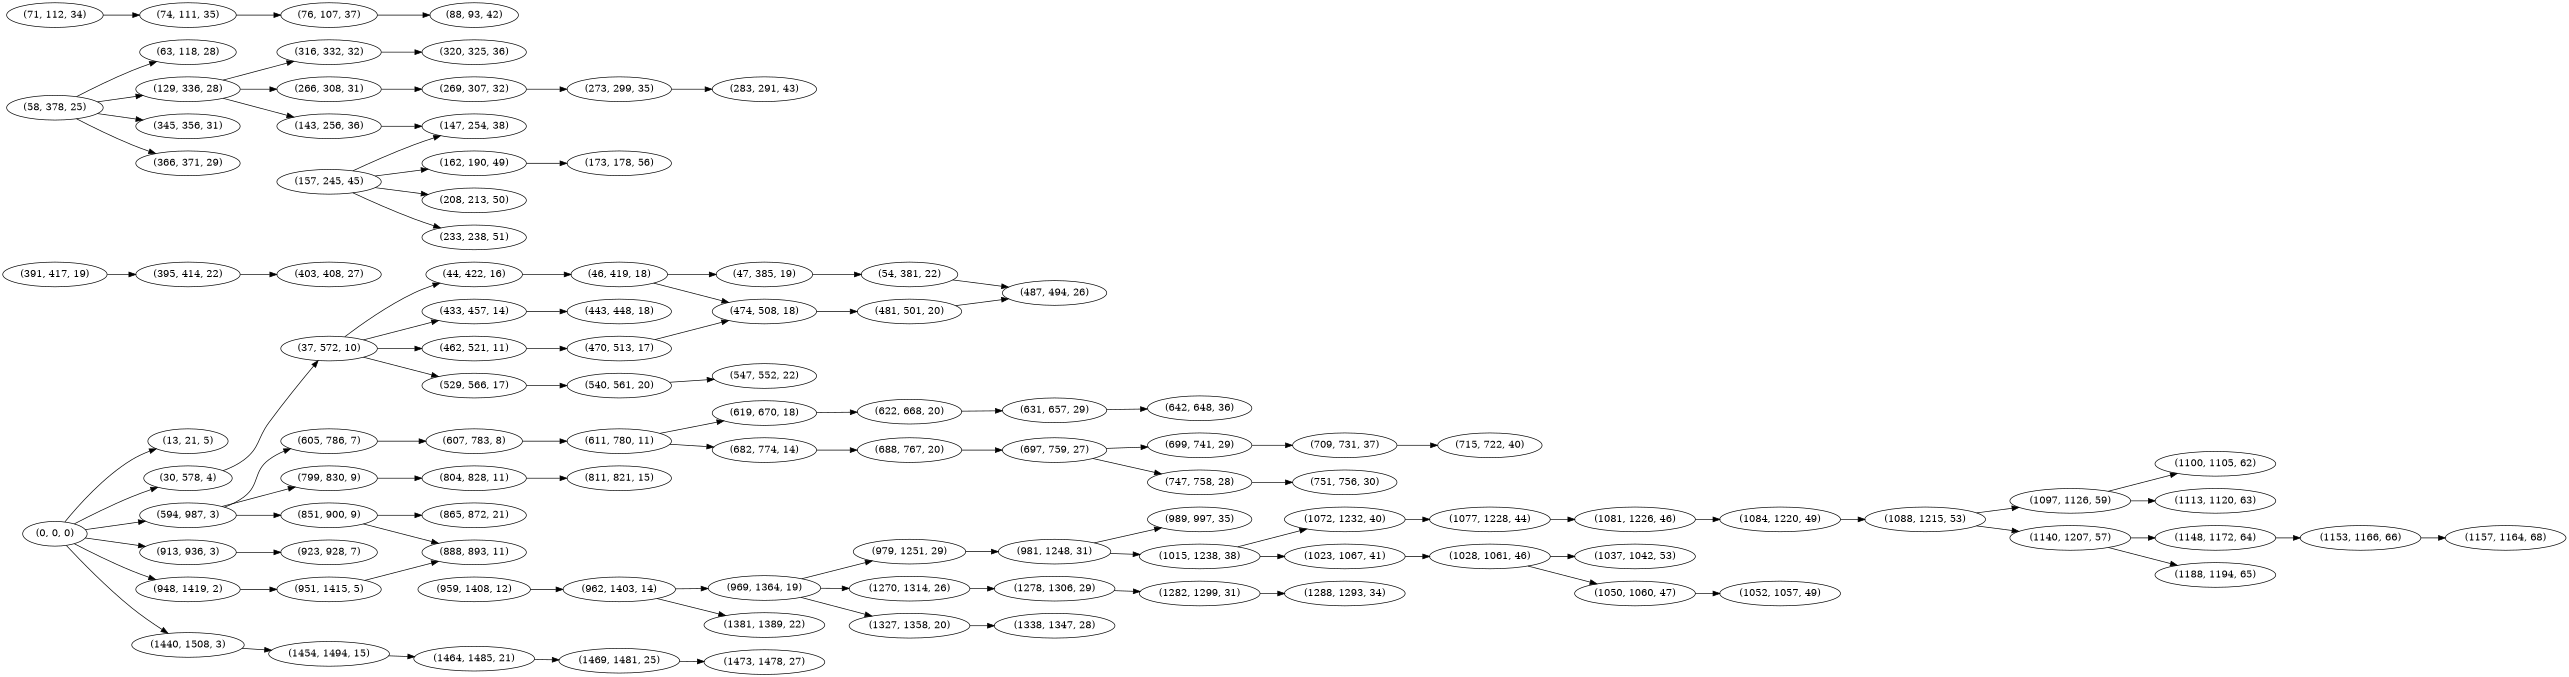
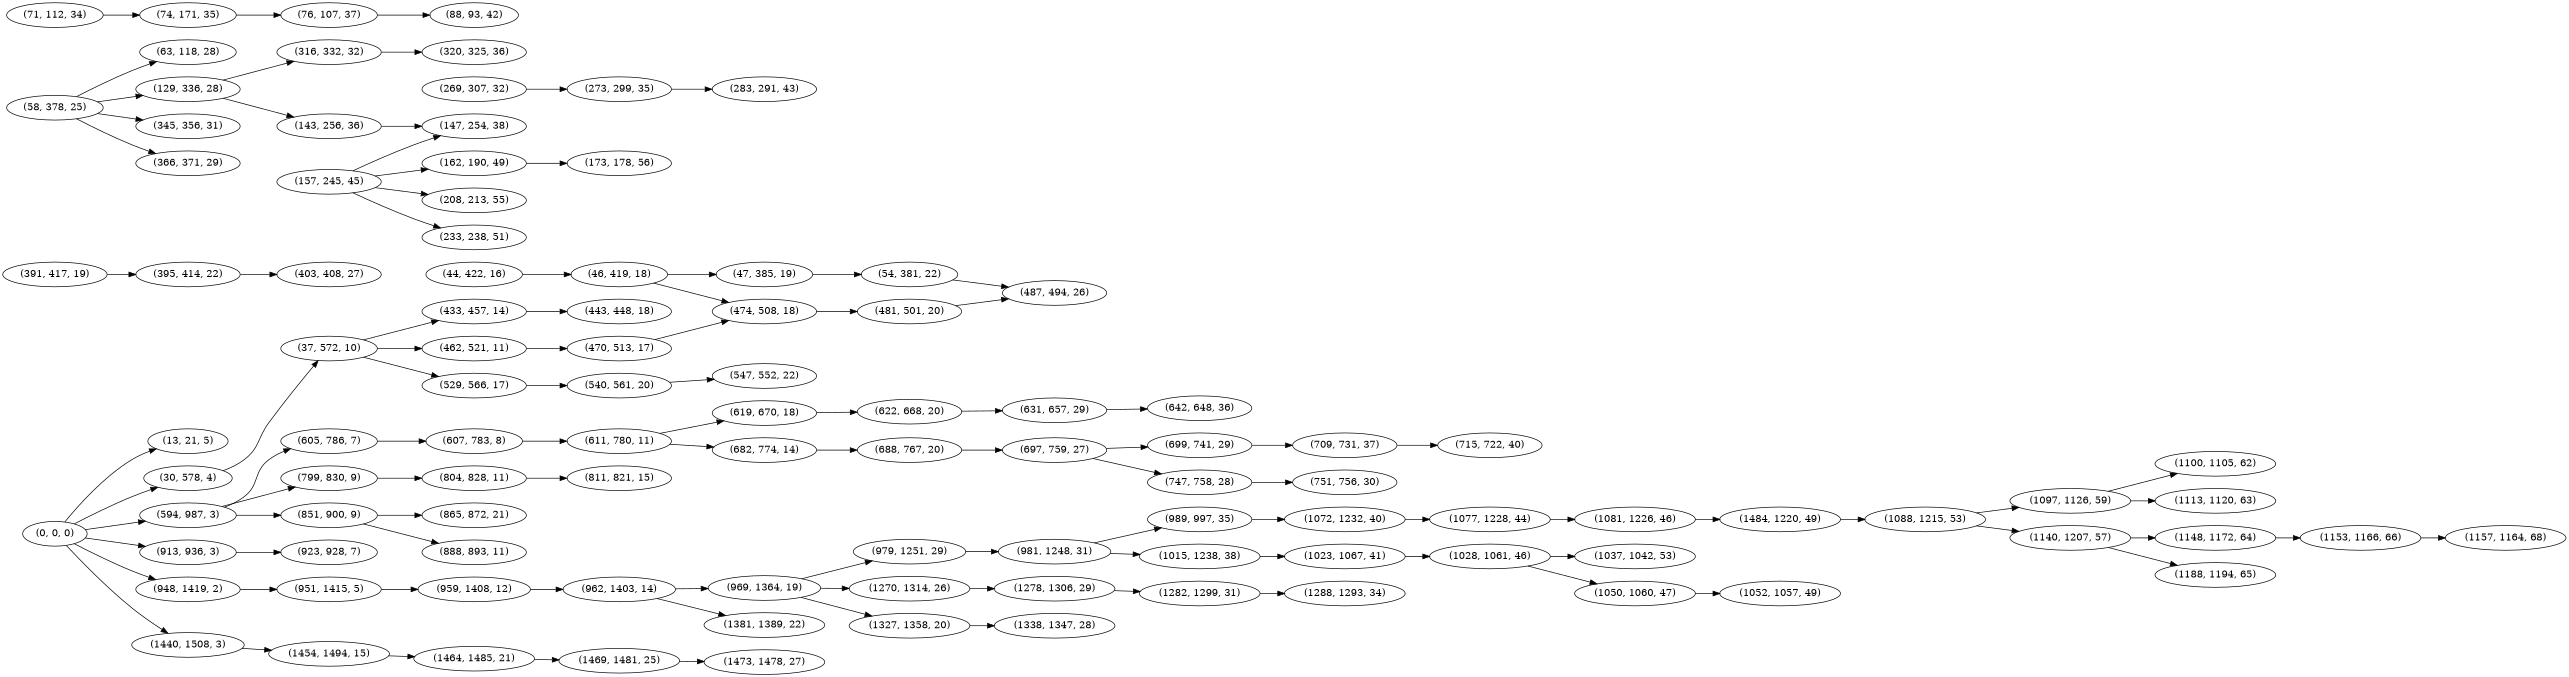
node "(74, 111, 35)": label "(74, 111, 35)" -> "(74, 171, 35)"
node "(266, 308, 31)": removed
node "(208, 213, 50)": label "(208, 213, 50)" -> "(208, 213, 55)"
edge "(37, 572, 10)" -> "(44, 422, 16)": removed
node "(1084, 1220, 49)": label "(1084, 1220, 49)" -> "(1484, 1220, 49)"
edge "(1015, 1238, 38)" -> "(1072, 1232, 40)": now "(989, 997, 35)" -> "(1072, 1232, 40)"
edge "(951, 1415, 5)" -> "(888, 893, 11)": now "(951, 1415, 5)" -> "(959, 1408, 12)"
